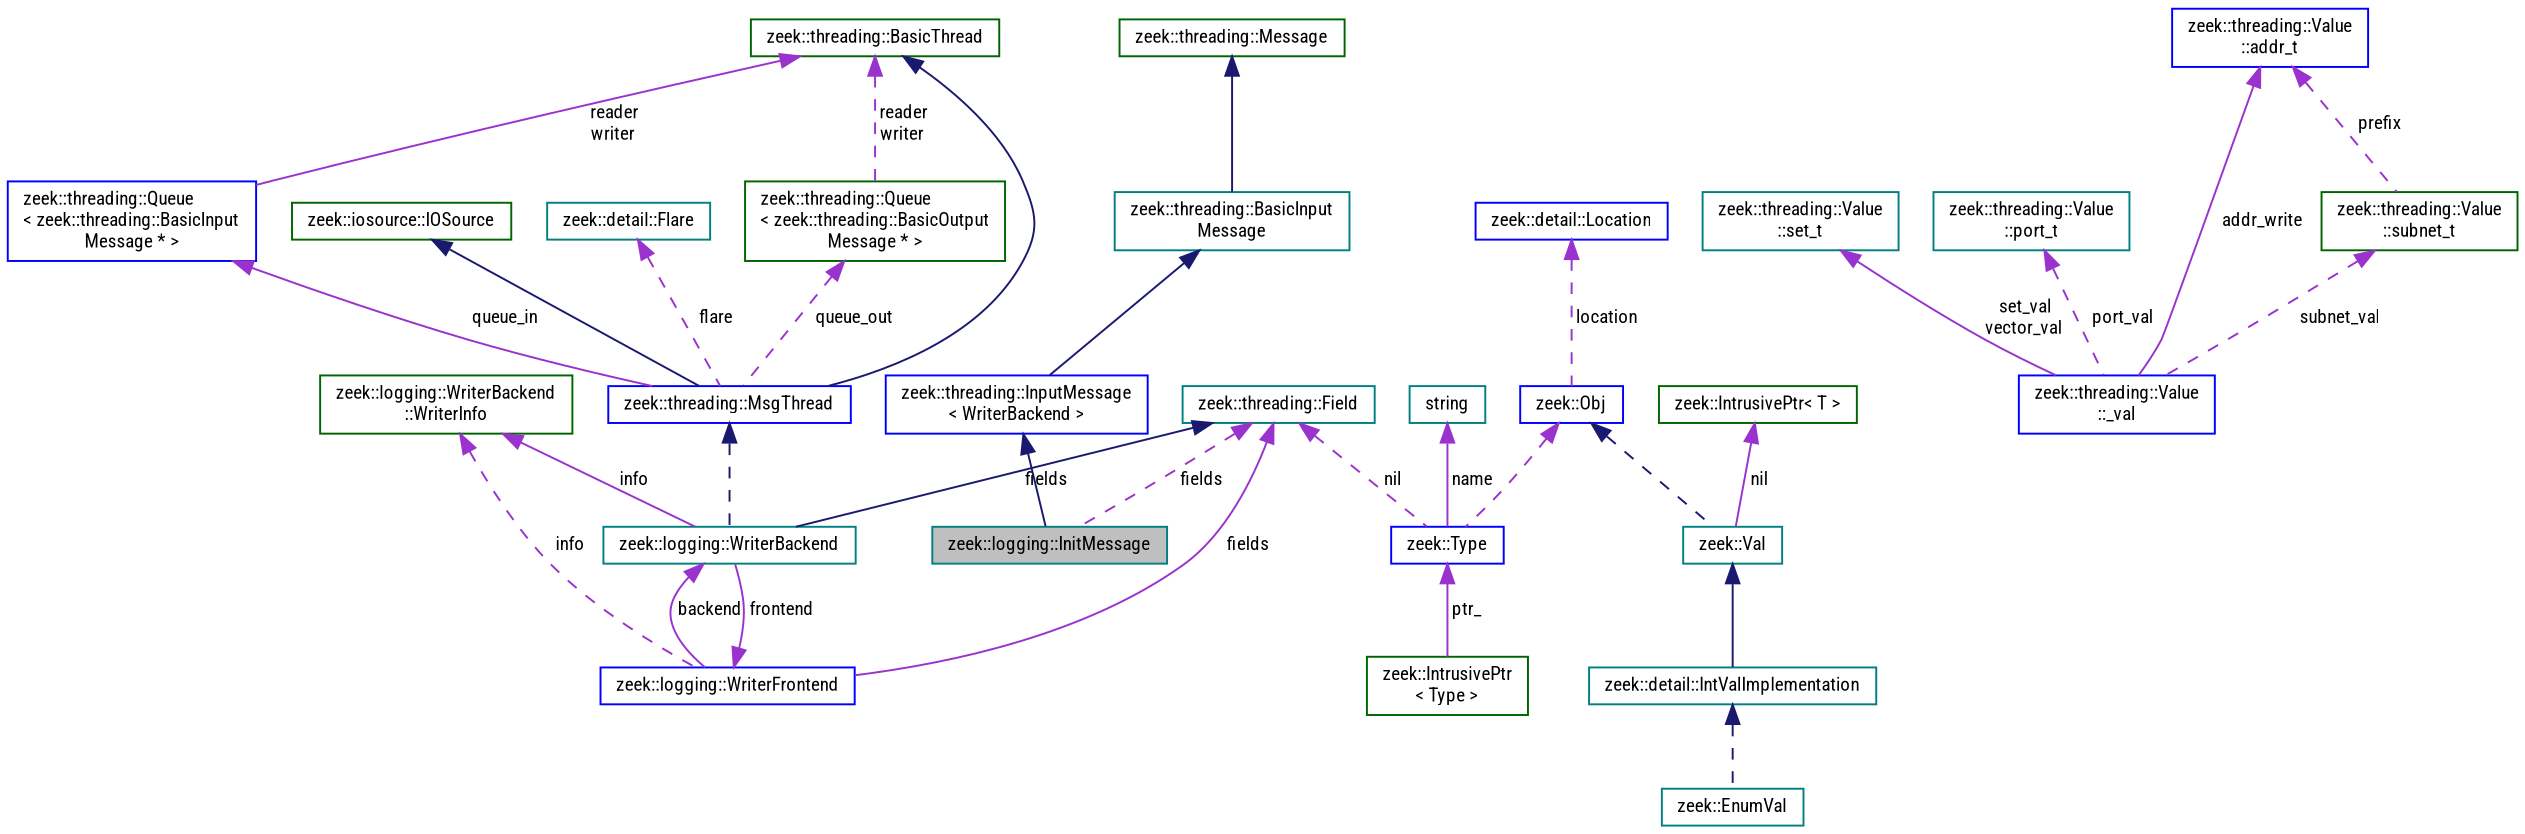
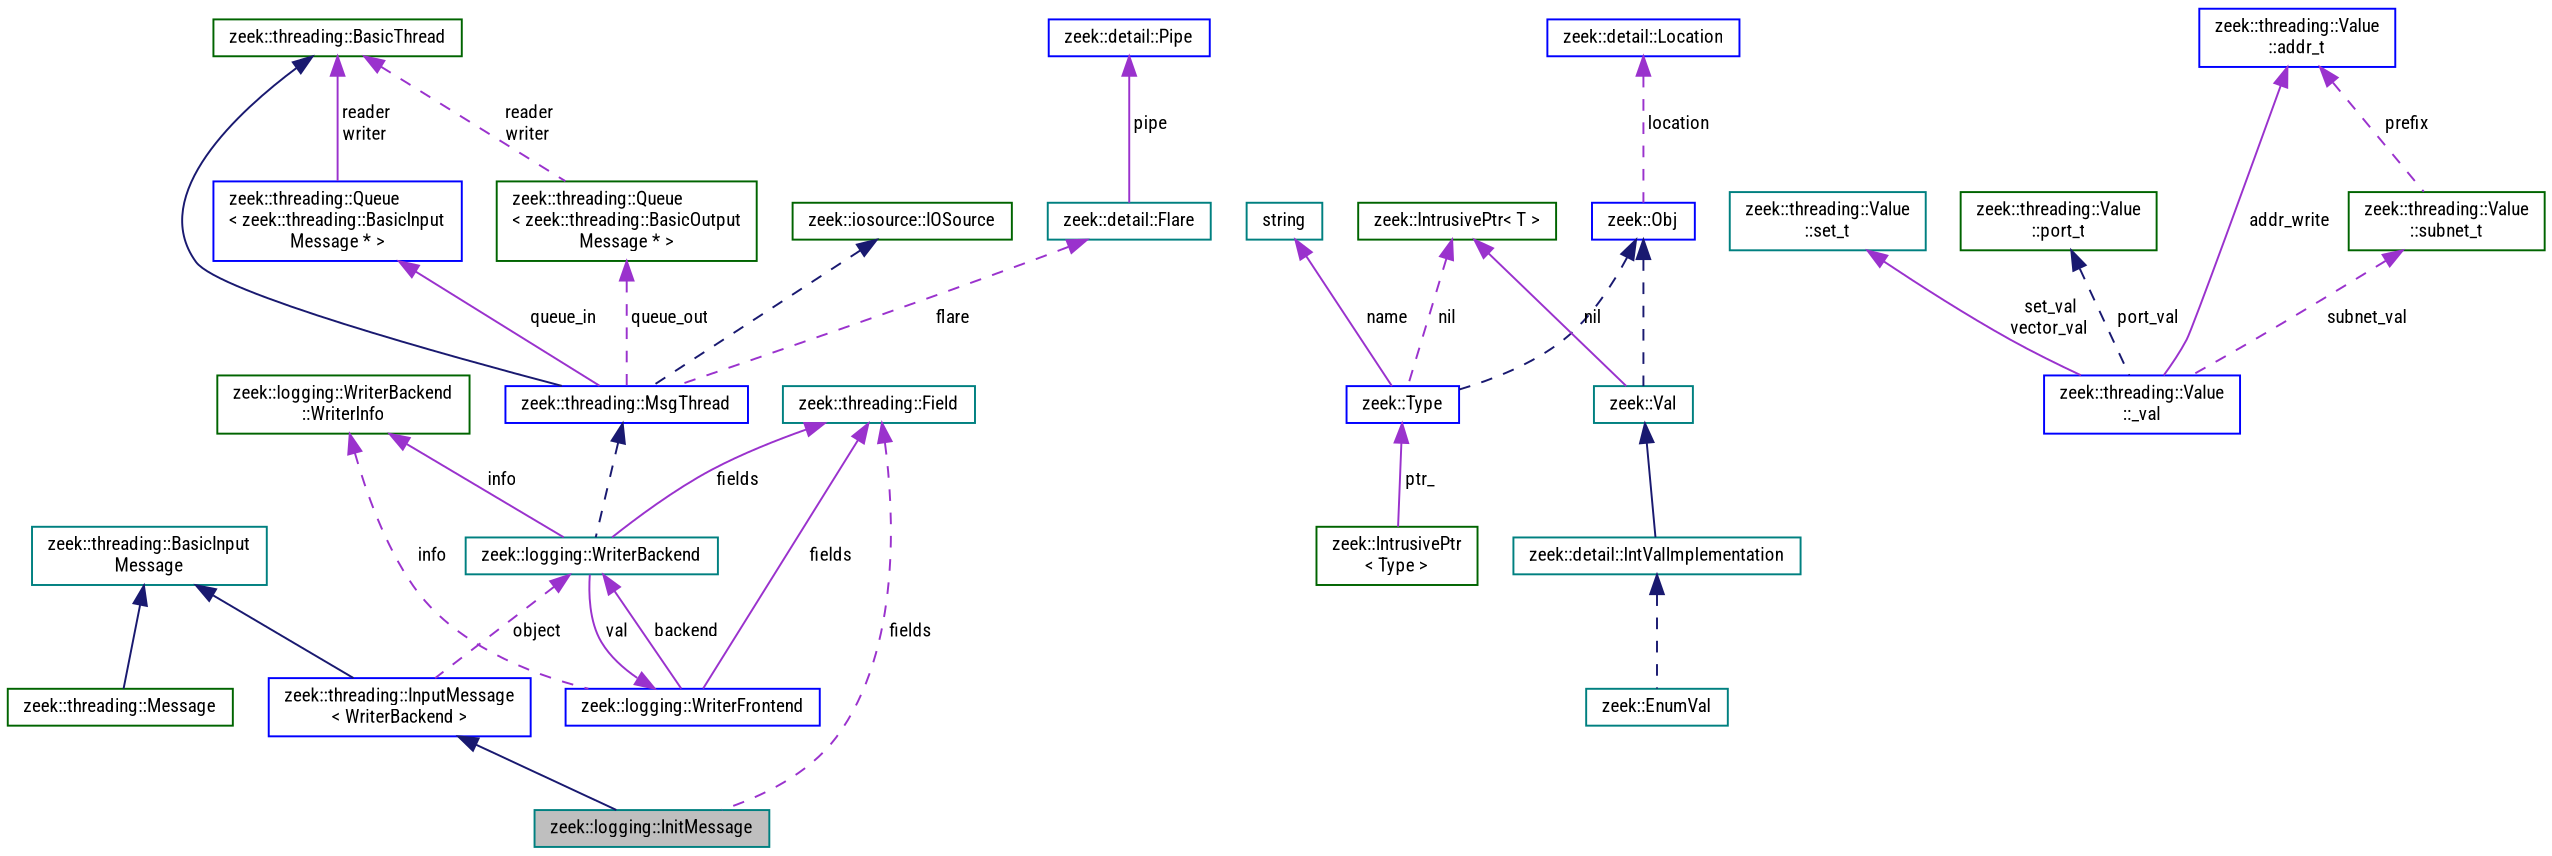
node "zeek::detail::Pipe": added
edge "zeek::threading::BasicInput Message" -> "zeek::threading::Message": reversed
node "zeek::threading::Value ::port_t": color teal -> darkgreen
edge "zeek::threading::MsgThread" -> "zeek::iosource::IOSource": style solid -> dashed
edge "zeek::threading::Value ::_val" -> "zeek::threading::Value ::port_t": color darkorchid3 -> midnightblue
edge "zeek::logging::WriterBackend" -> "zeek::threading::Field": color midnightblue -> darkorchid3
edge "zeek::Type" -> "zeek::threading::Field": now "zeek::Type" -> "zeek::IntrusivePtr< T >"
edge "zeek::Type" -> "zeek::Obj": color darkorchid3 -> midnightblue
edge "zeek::logging::WriterBackend" -> "zeek::logging::WriterFrontend": label " frontend" -> " val"
edge "zeek::threading::InputMessage < WriterBackend >" -> "zeek::logging::WriterBackend": added, label "object"
